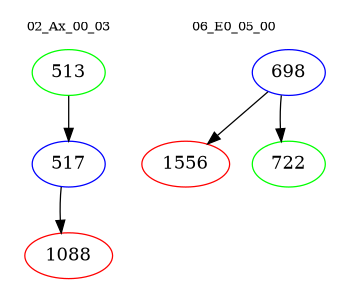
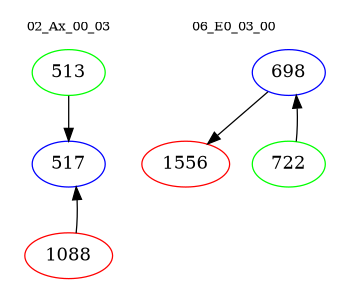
cluster "06_E0_05_00": label "06_E0_05_00" -> "06_E0_03_00"
edge "698" -> "722": reversed
edge "517" -> "1088": reversed
